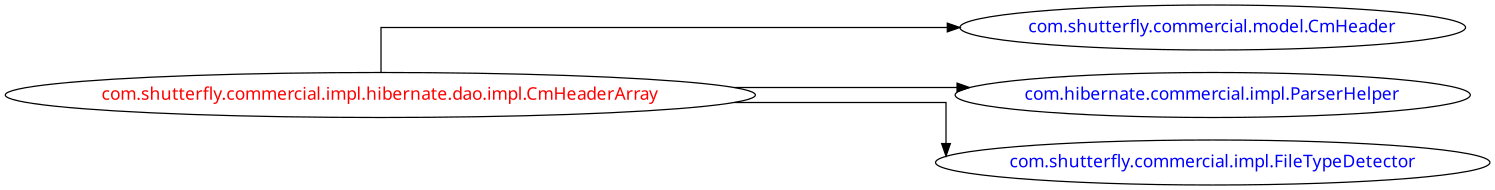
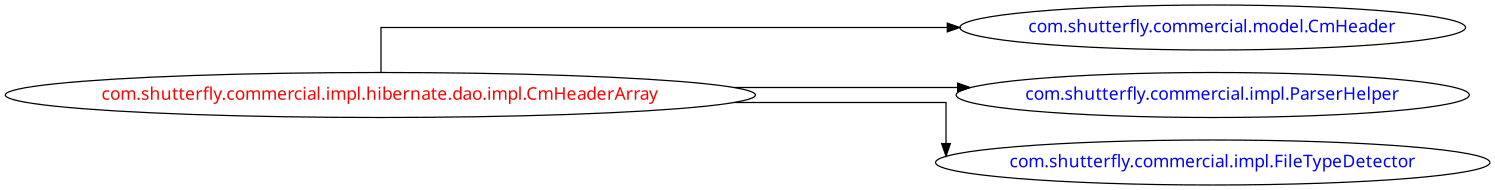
node "com.hibernate.commercial.impl.ParserHelper": label "com.hibernate.commercial.impl.ParserHelper" -> "com.shutterfly.commercial.impl.ParserHelper"
